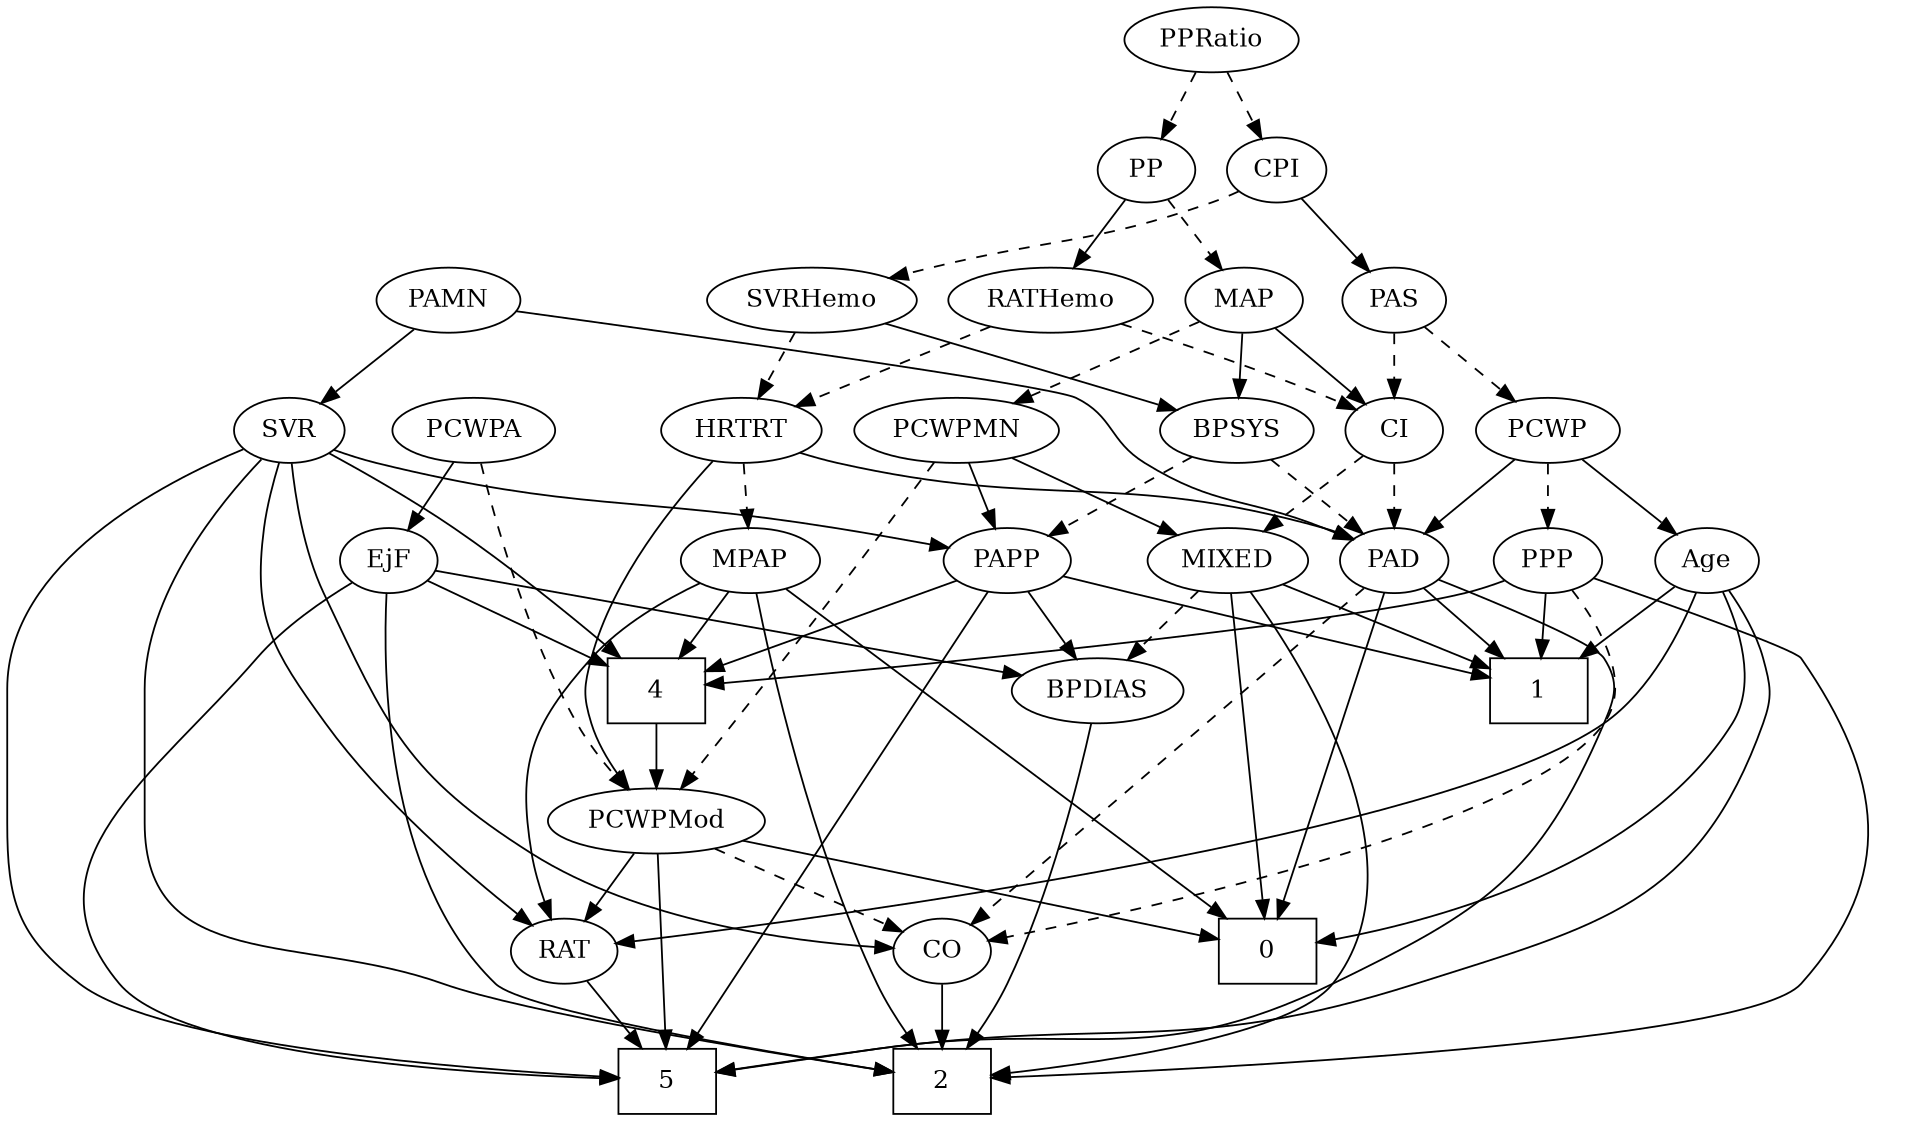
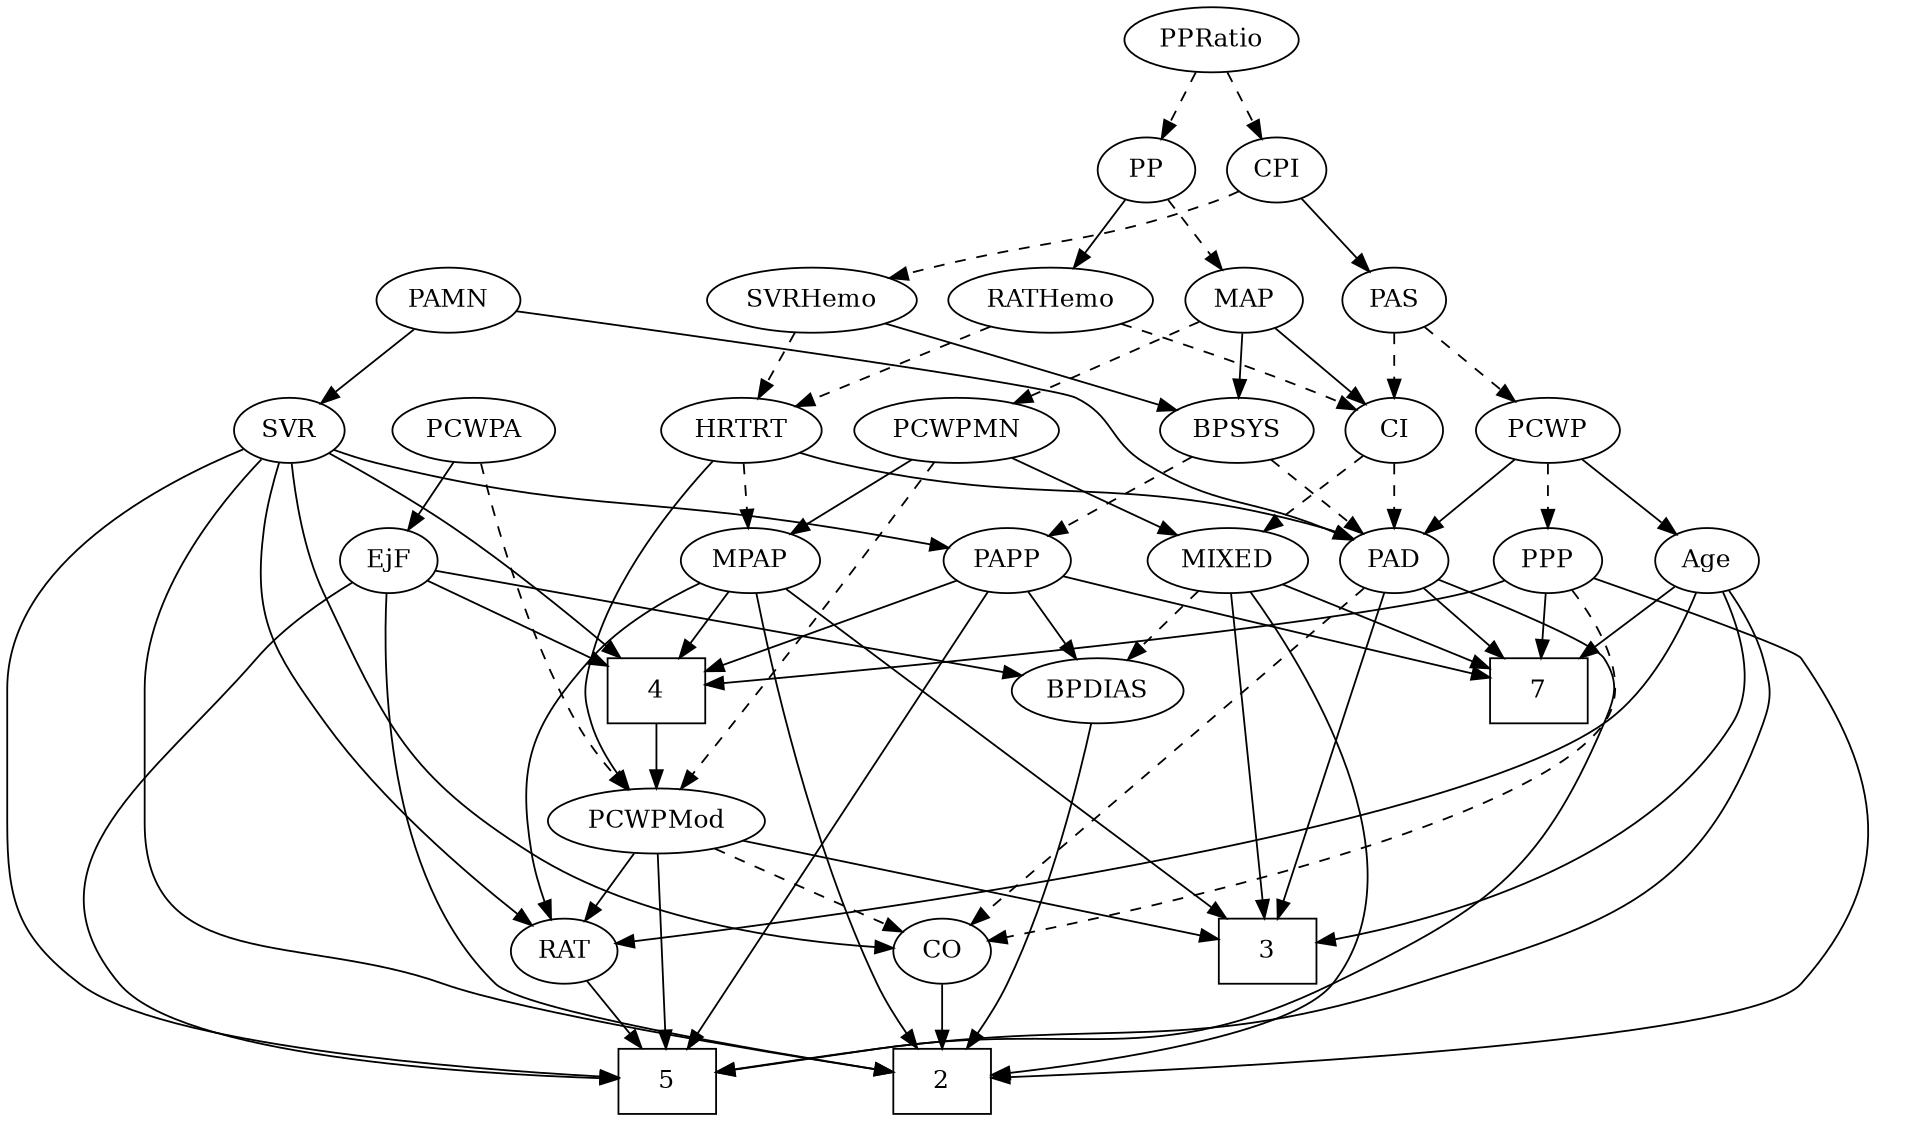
edge "PCWPMN" -> "PAPP": now "PCWPMN" -> "MPAP"
node "1": label "1" -> "7"
node "0": label "0" -> "3"
